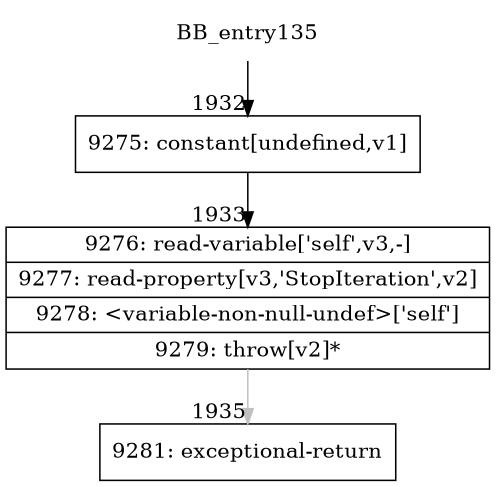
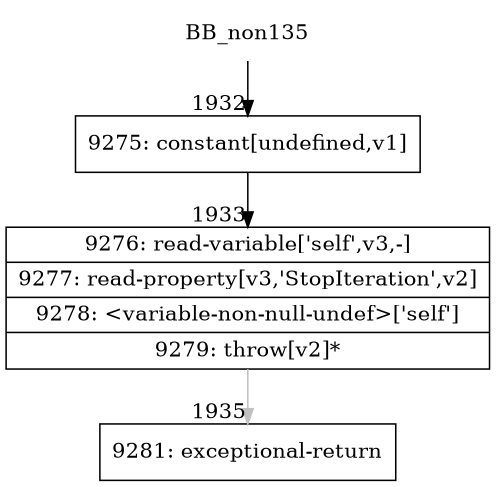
node "BB_entry135": label "BB_entry135" -> "BB_non135"
